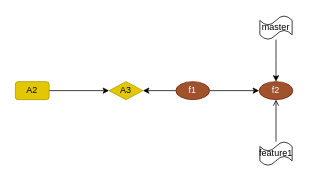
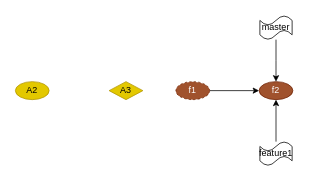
node "A2": shape rounded rectangle -> ellipse
edge "A2" -> "A3": removed
edge "f1" -> "A3": removed
node "f1": style solid -> dashed
edge "feature1" -> "f2": arrowhead open -> classic
